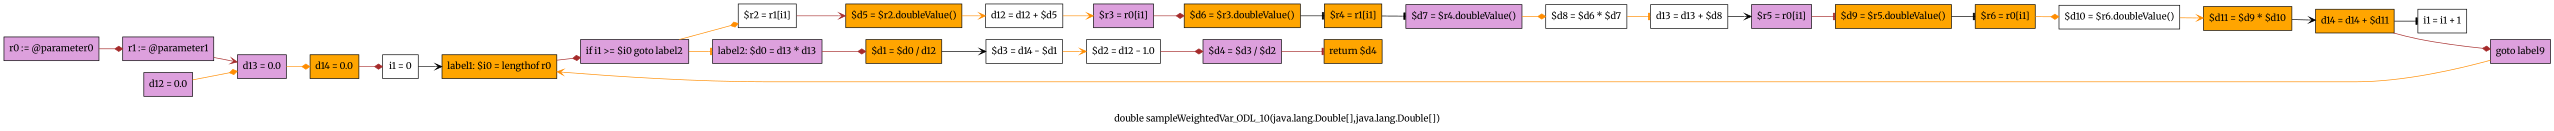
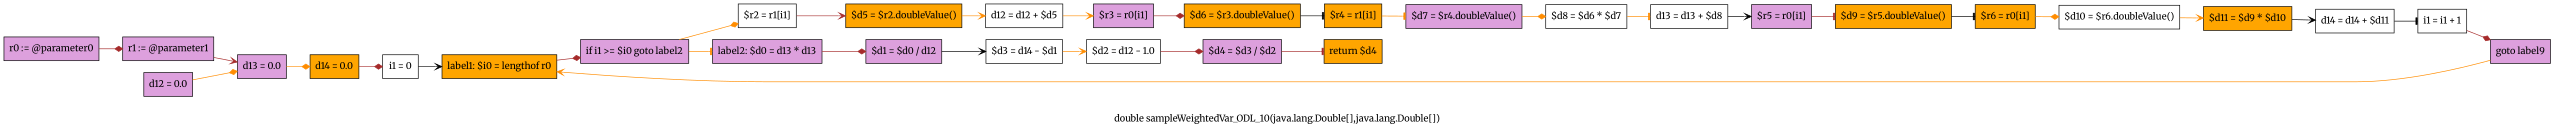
edge "$r4 = r1[i1]" -> "$d7 = $r4.doubleValue()": color black -> darkorange
node "d14 = d14 + $d11": fillcolor orange -> white
edge "d14 = d14 + $d11" -> "goto label9": now "i1 = i1 + 1" -> "goto label9"
node "$d1 = $d0 / d12": fillcolor orange -> plum
